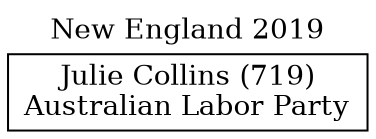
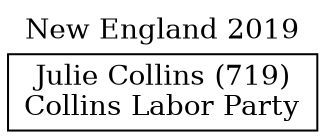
node "Julie Collins (719) Australian Labor Party": label "Julie Collins (719) Australian Labor Party" -> "Julie Collins (719) Collins Labor Party"
